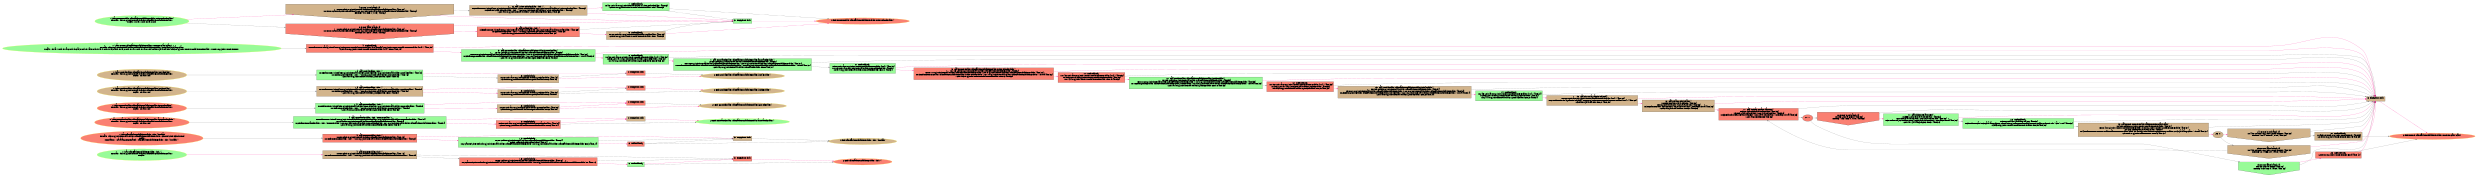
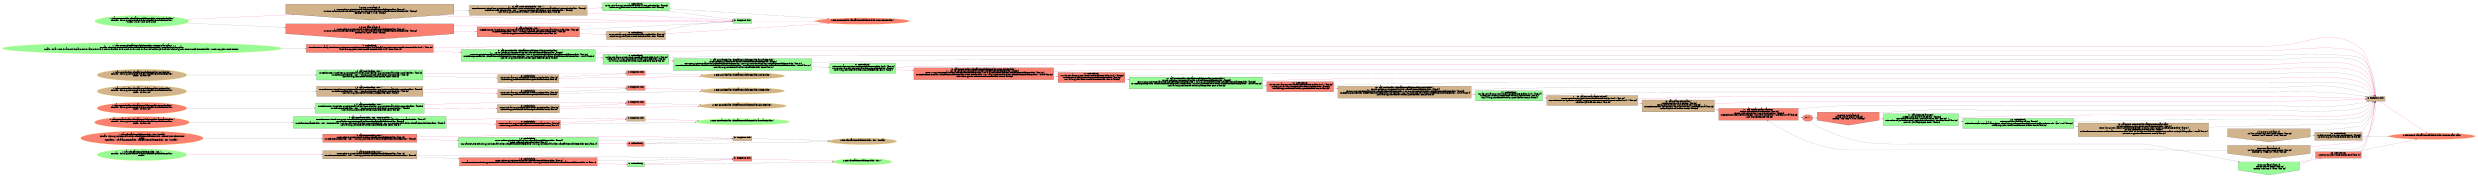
node "26: +": removed
node "2: Exit AllDefaultPossibilitiesBuilder.<init>()": fillcolor salmon -> palegreen
